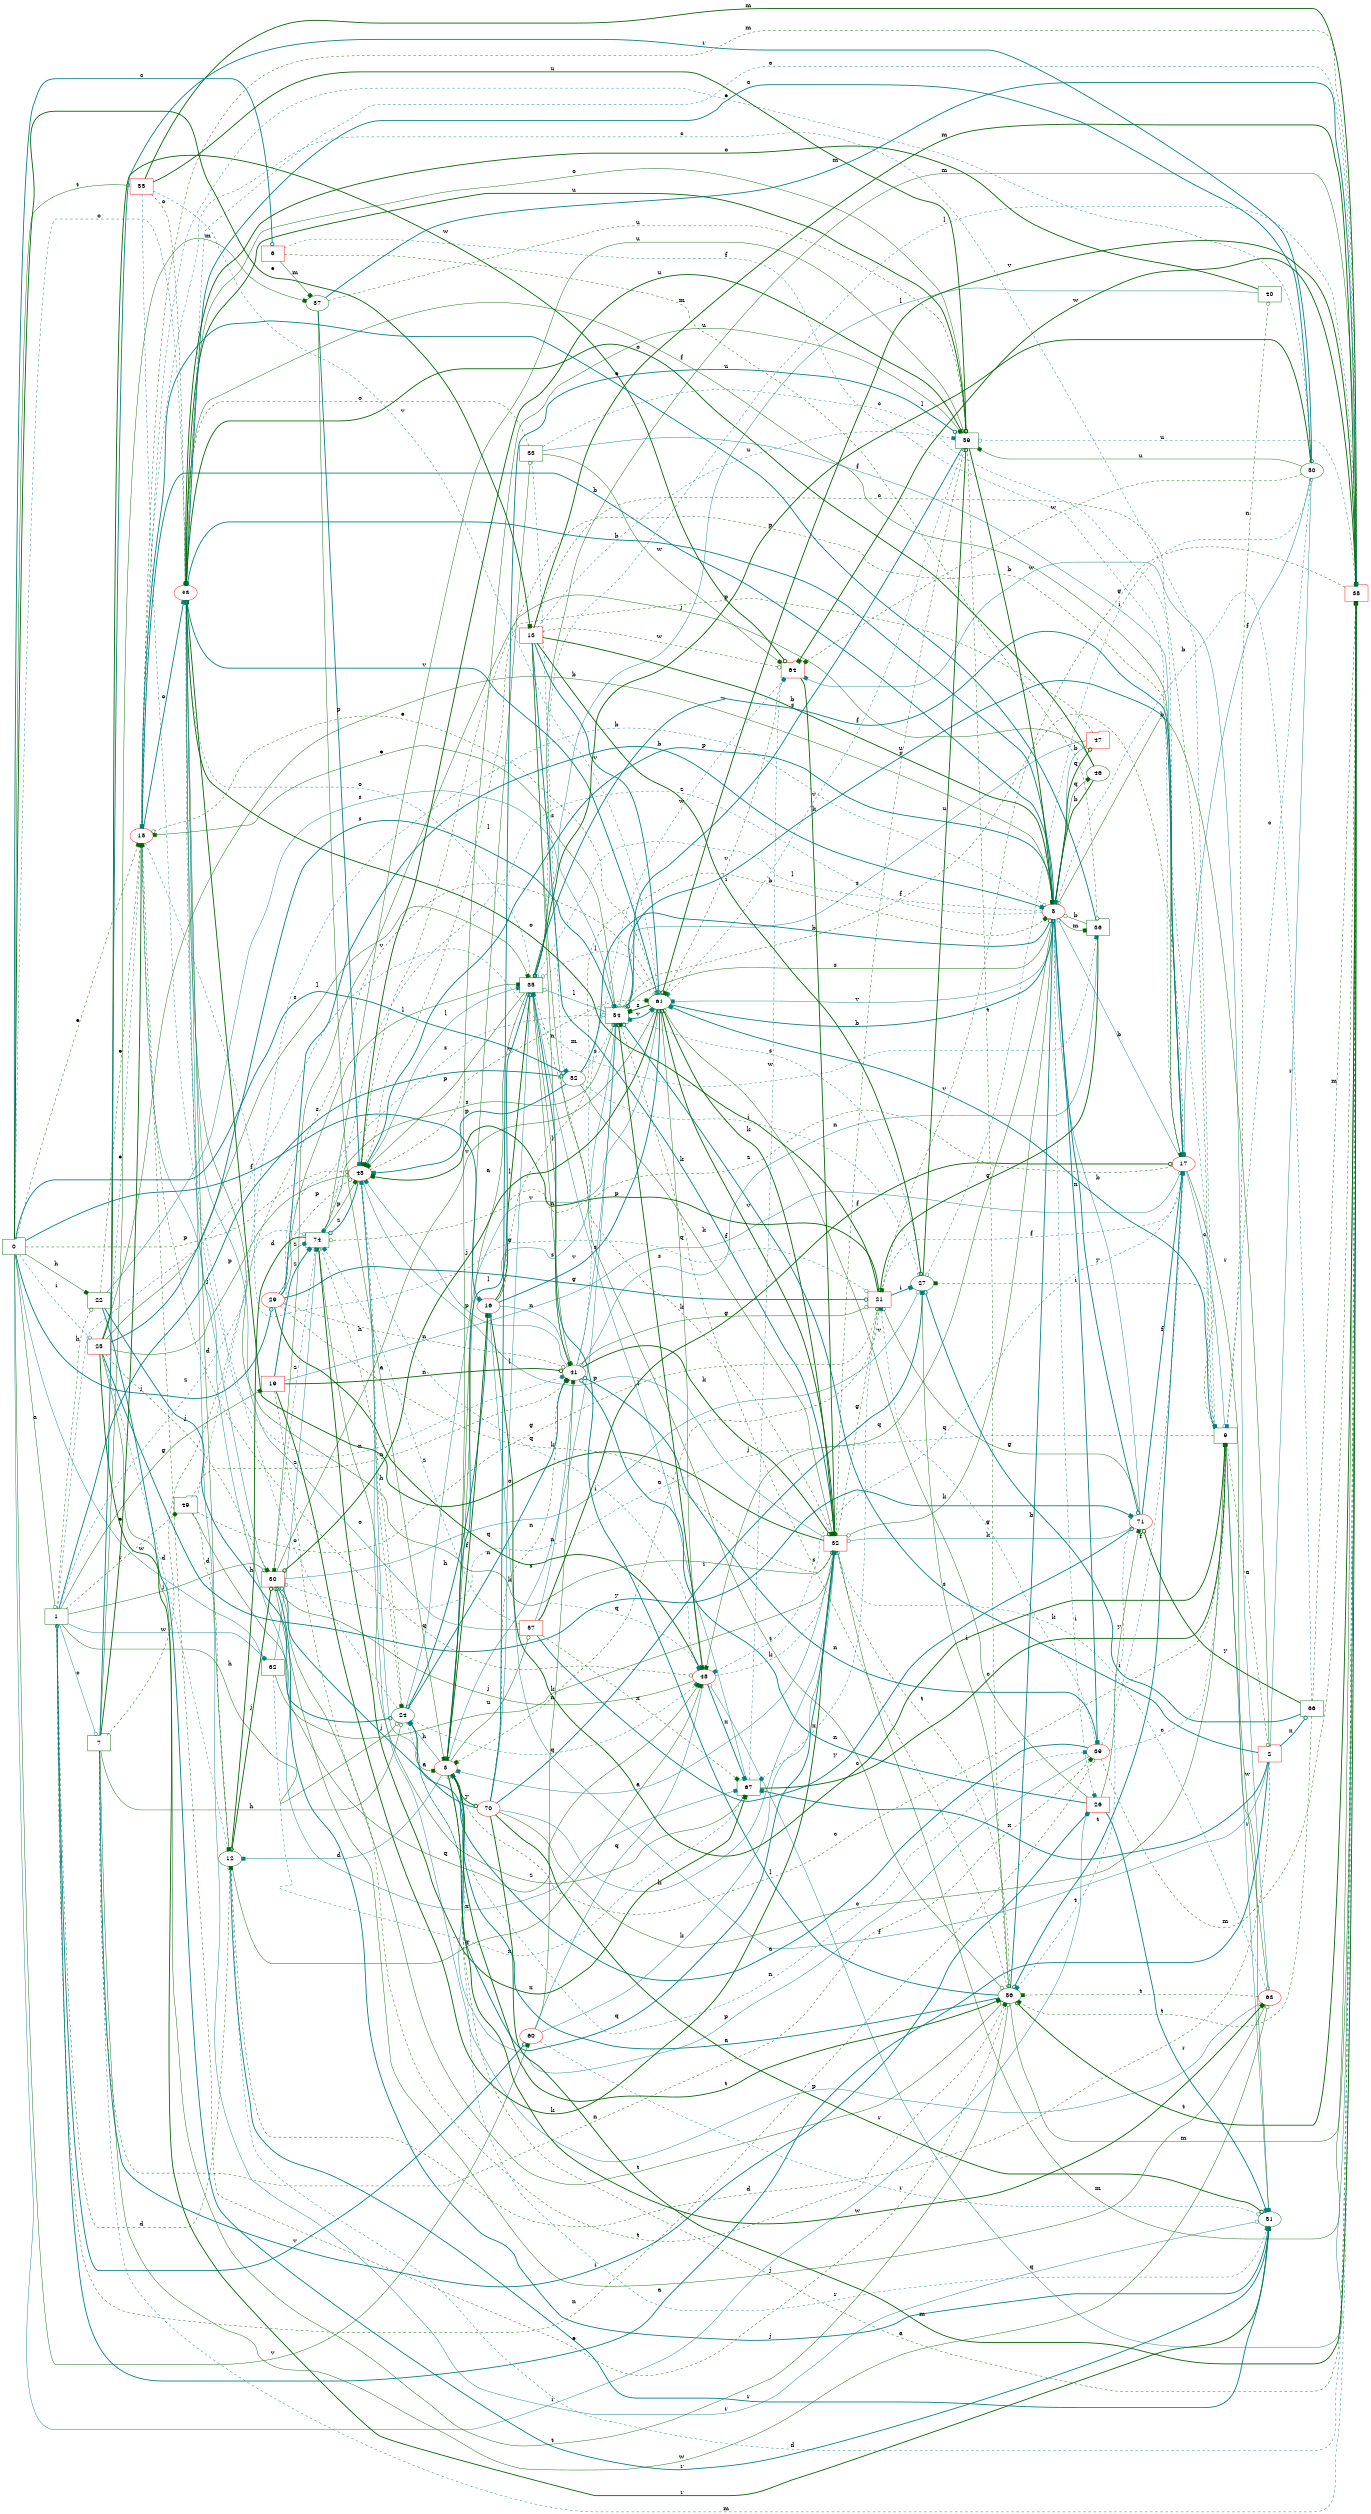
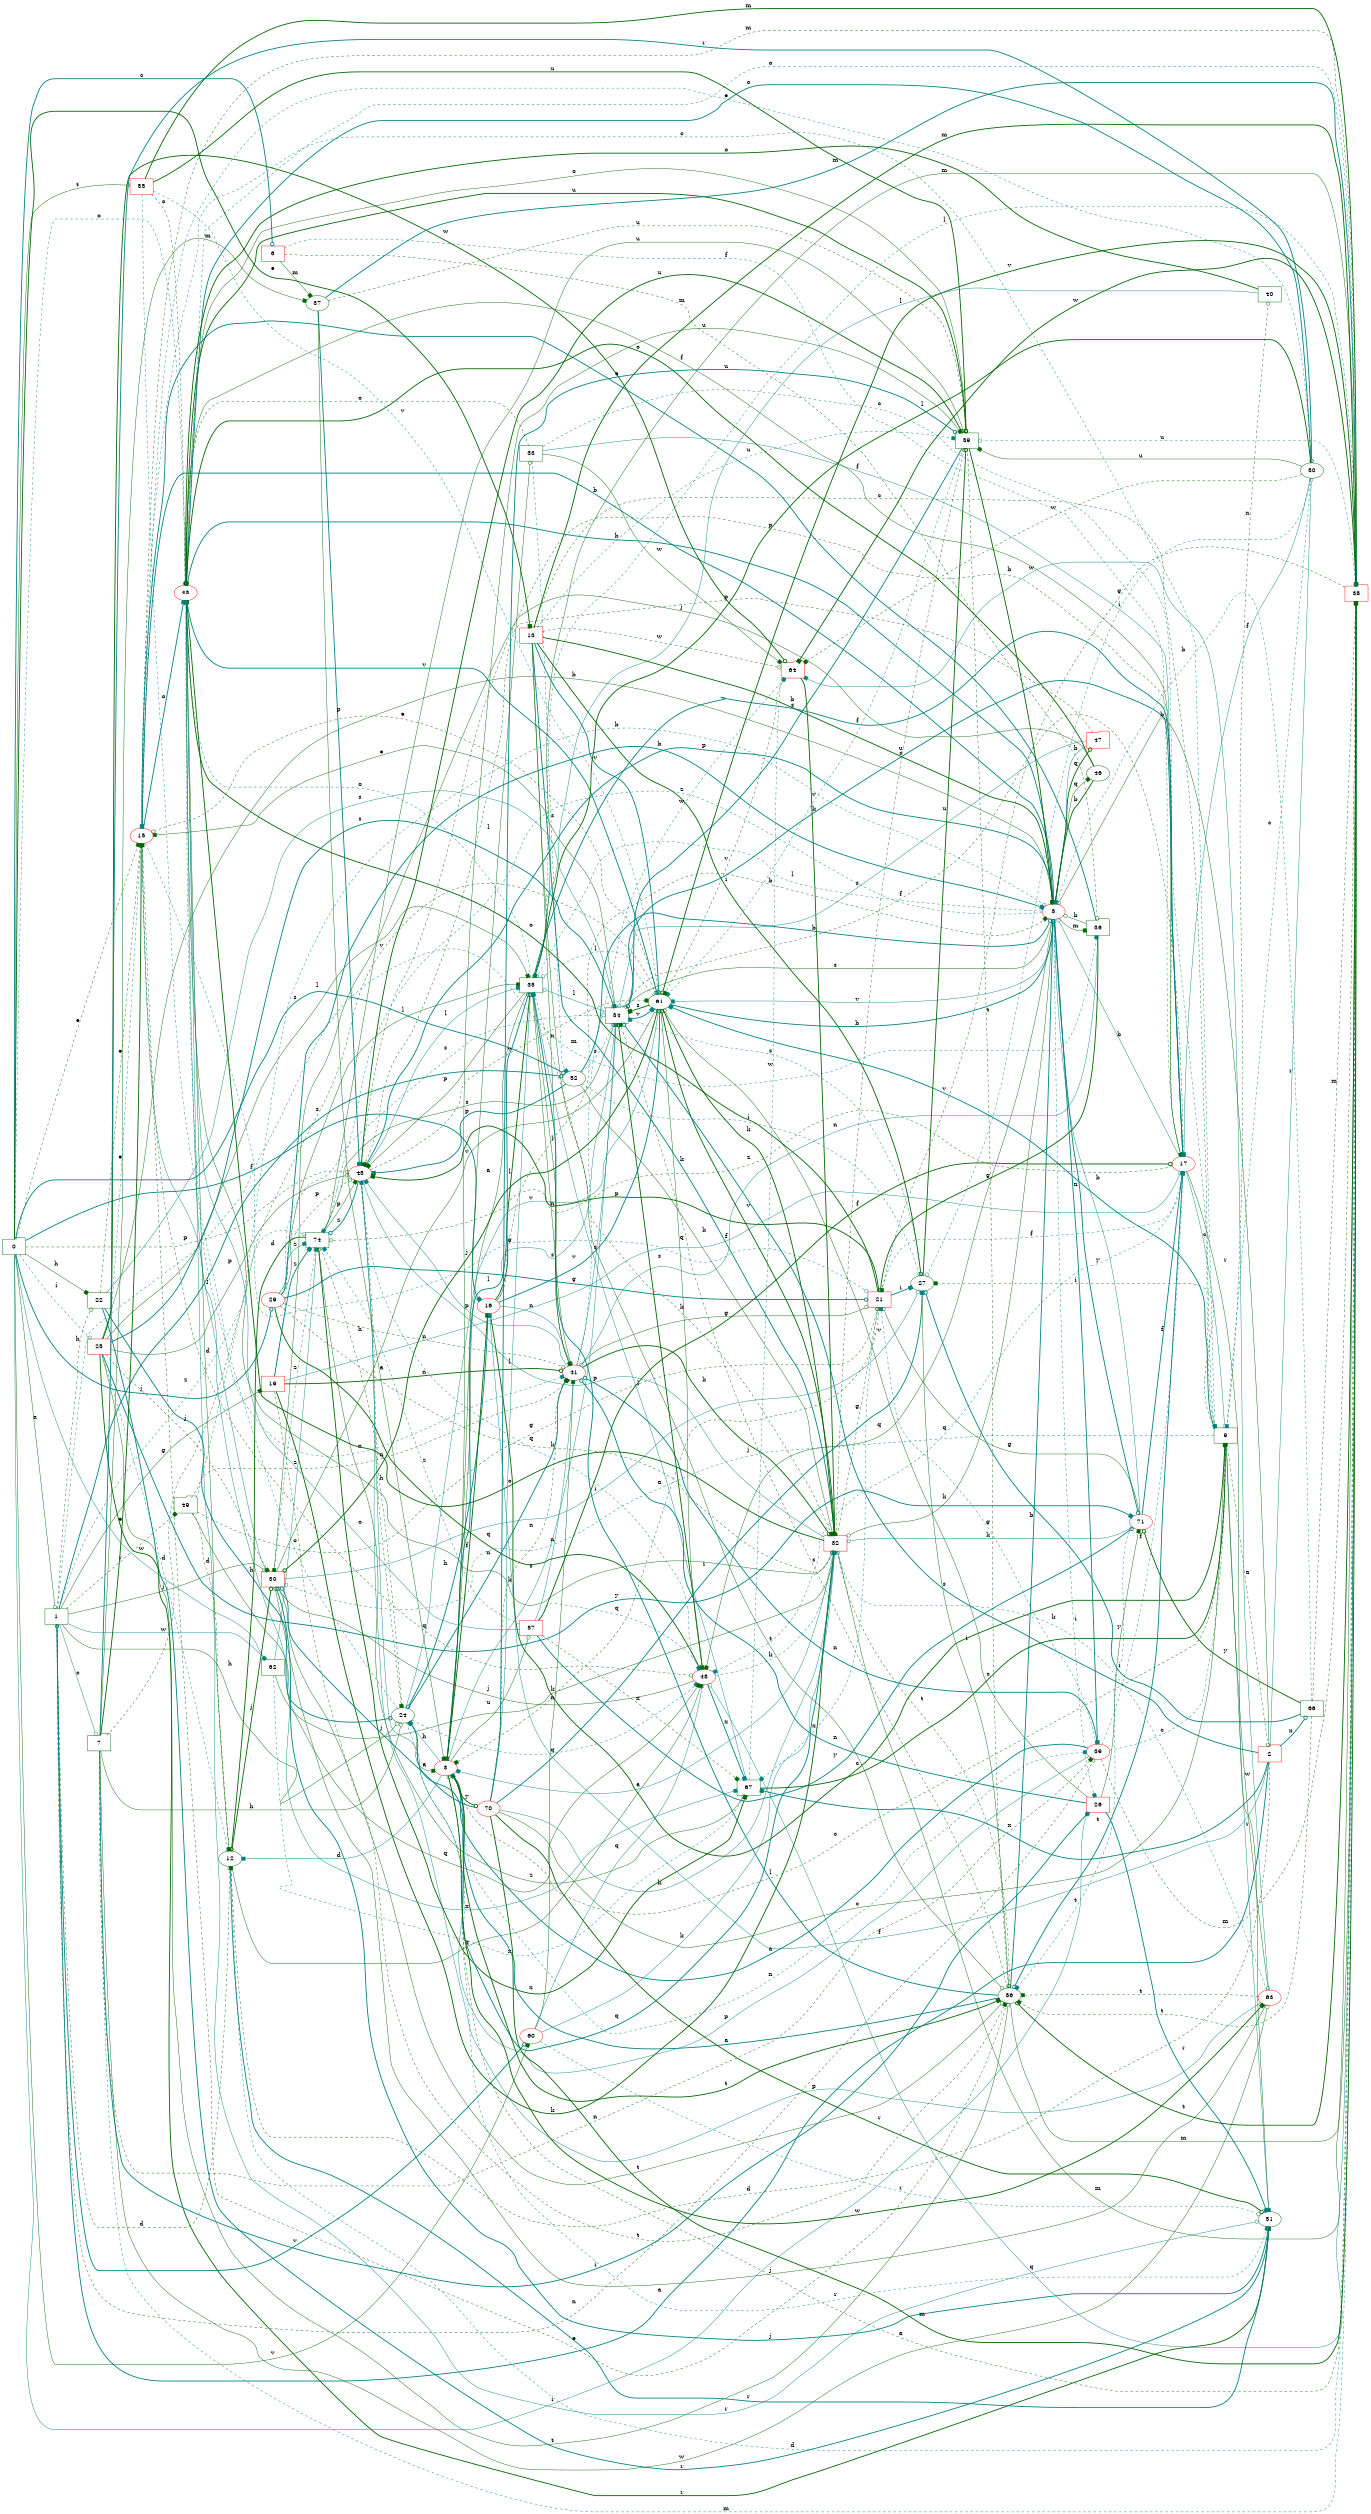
edge "38" -> "35": arrowhead odot -> box
